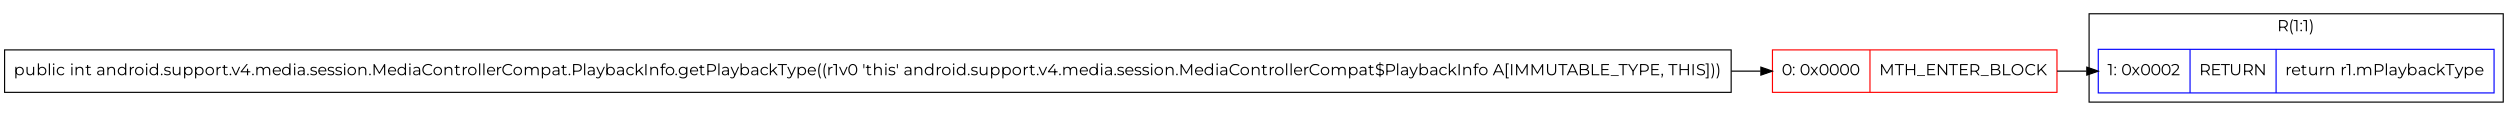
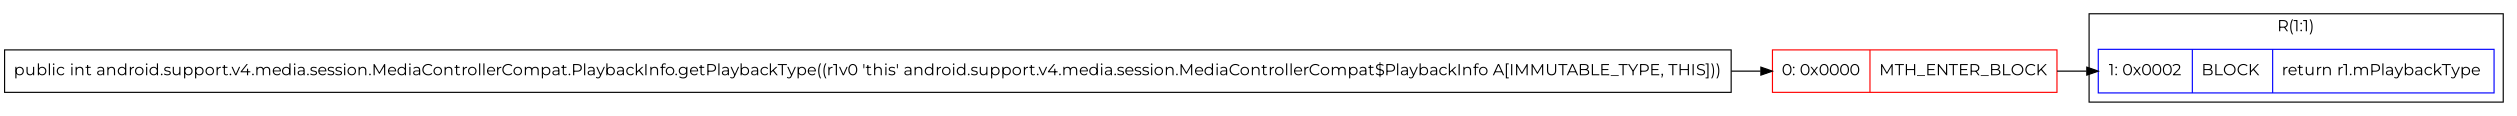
node "1: 0x0002": text "RETURN" -> "BLOCK"
